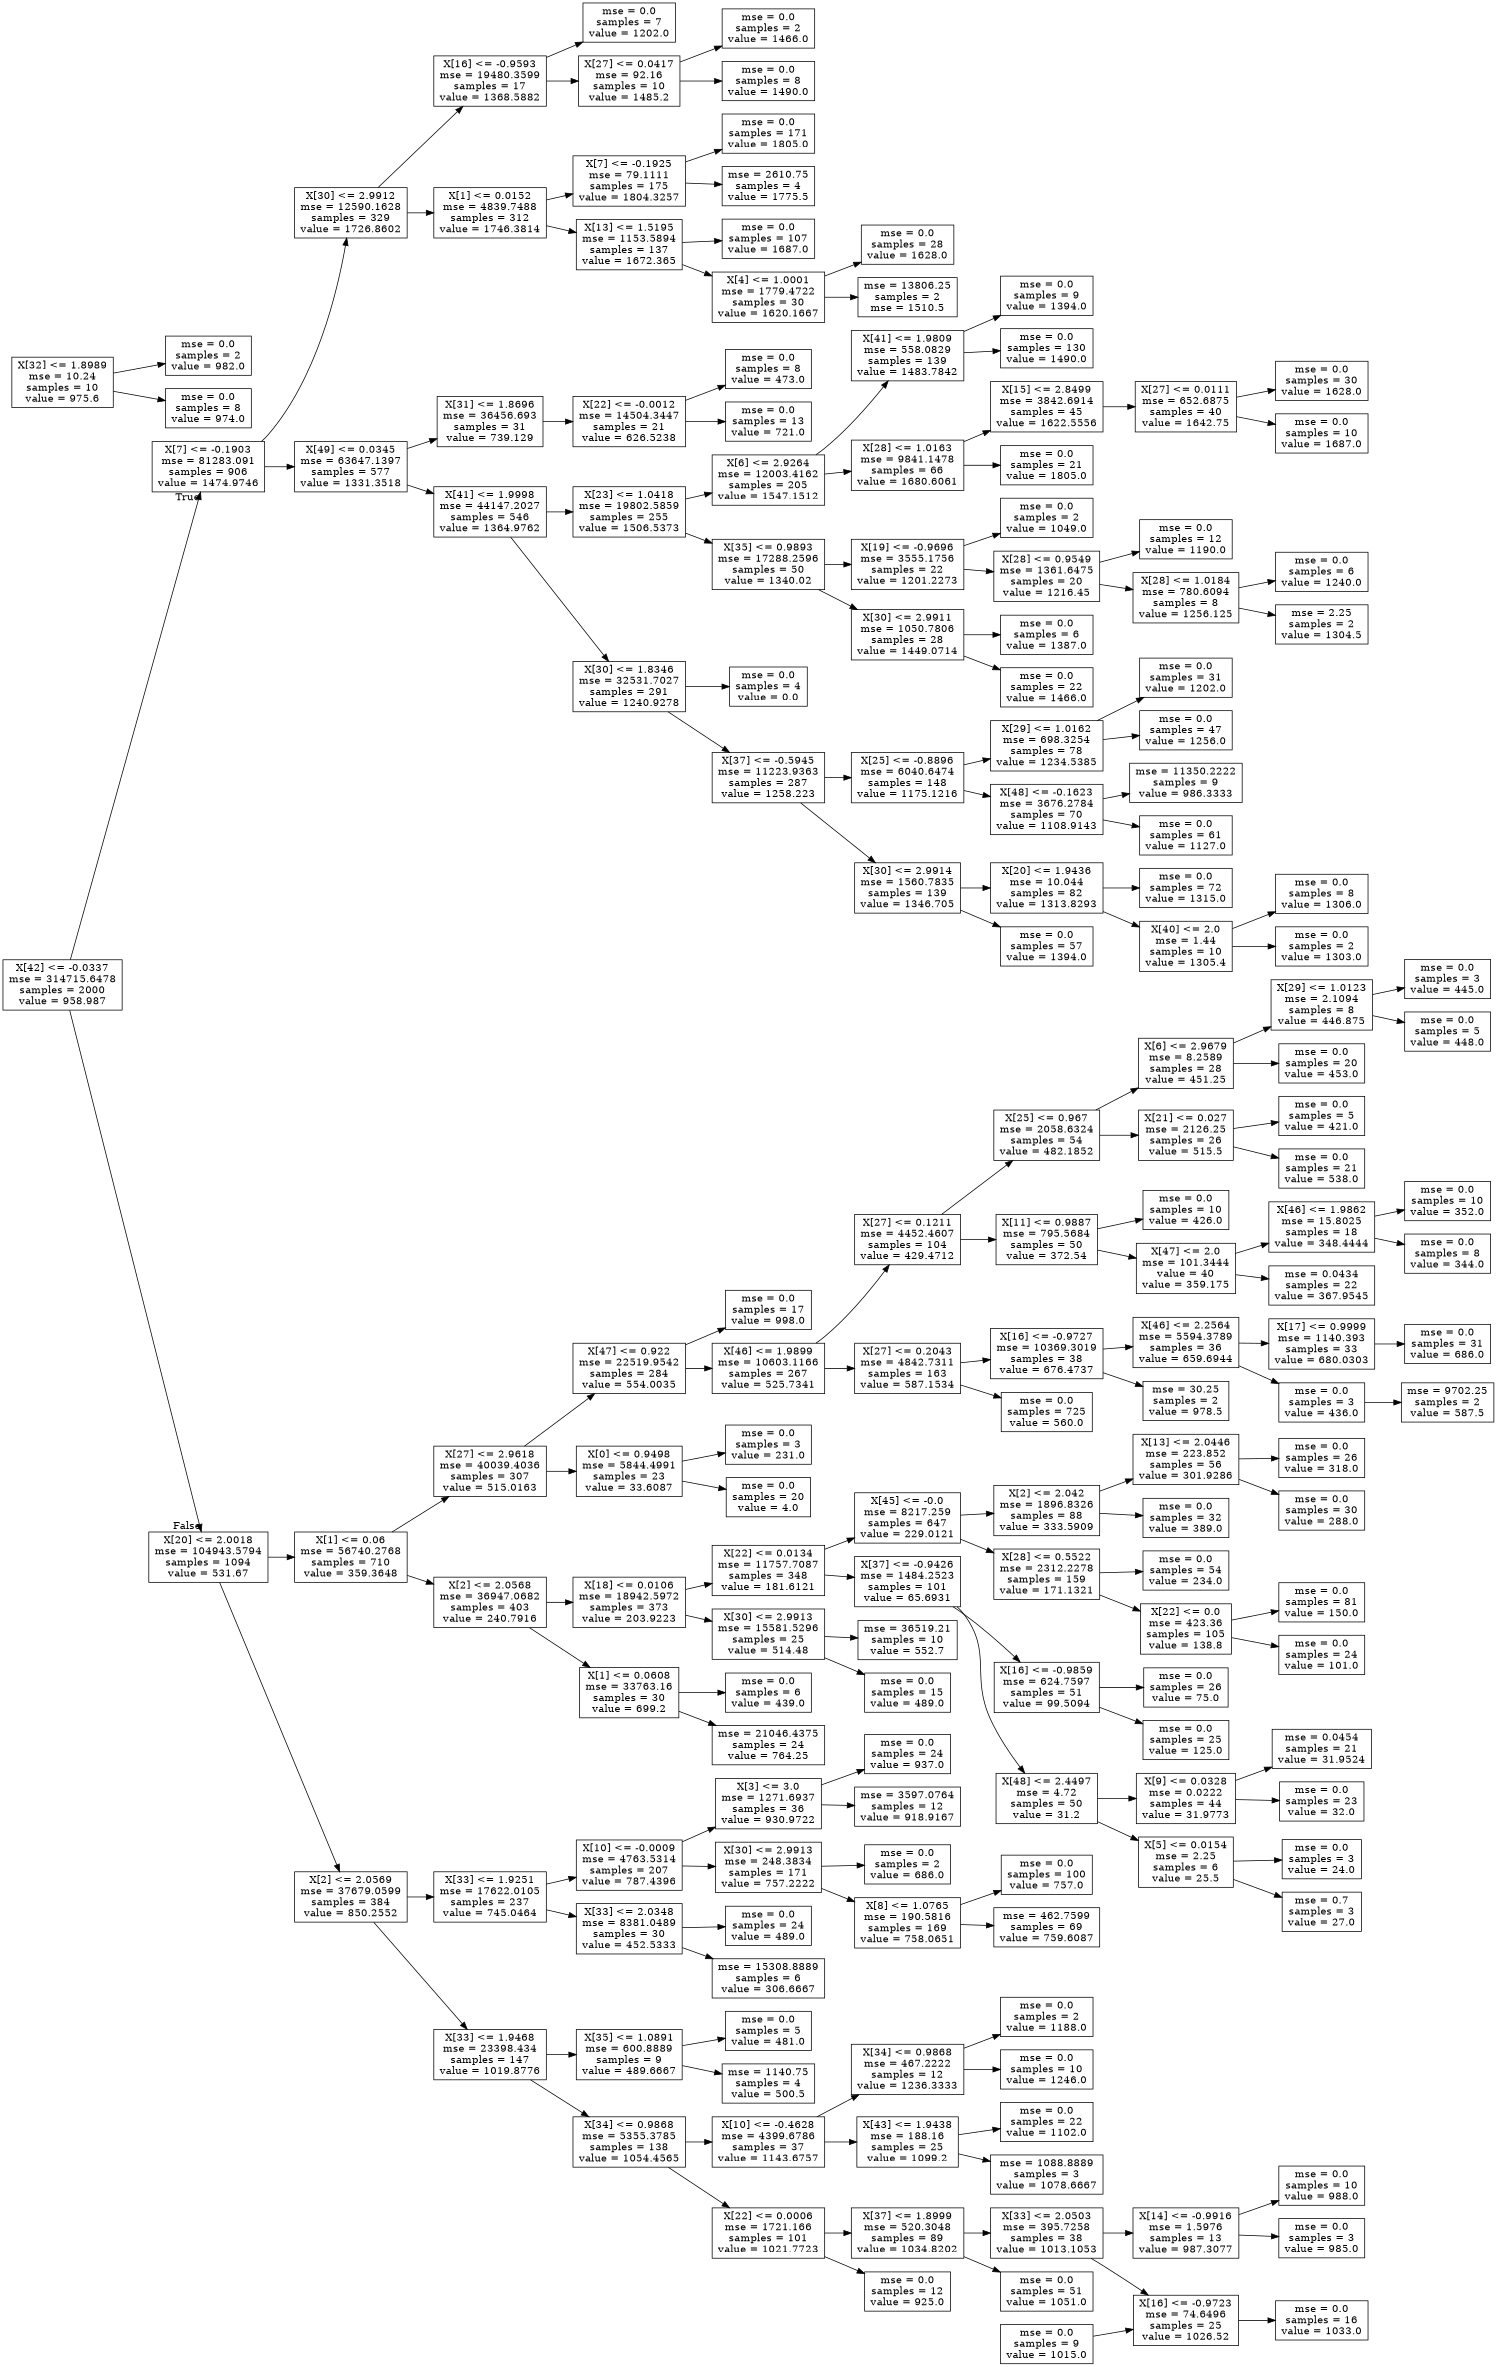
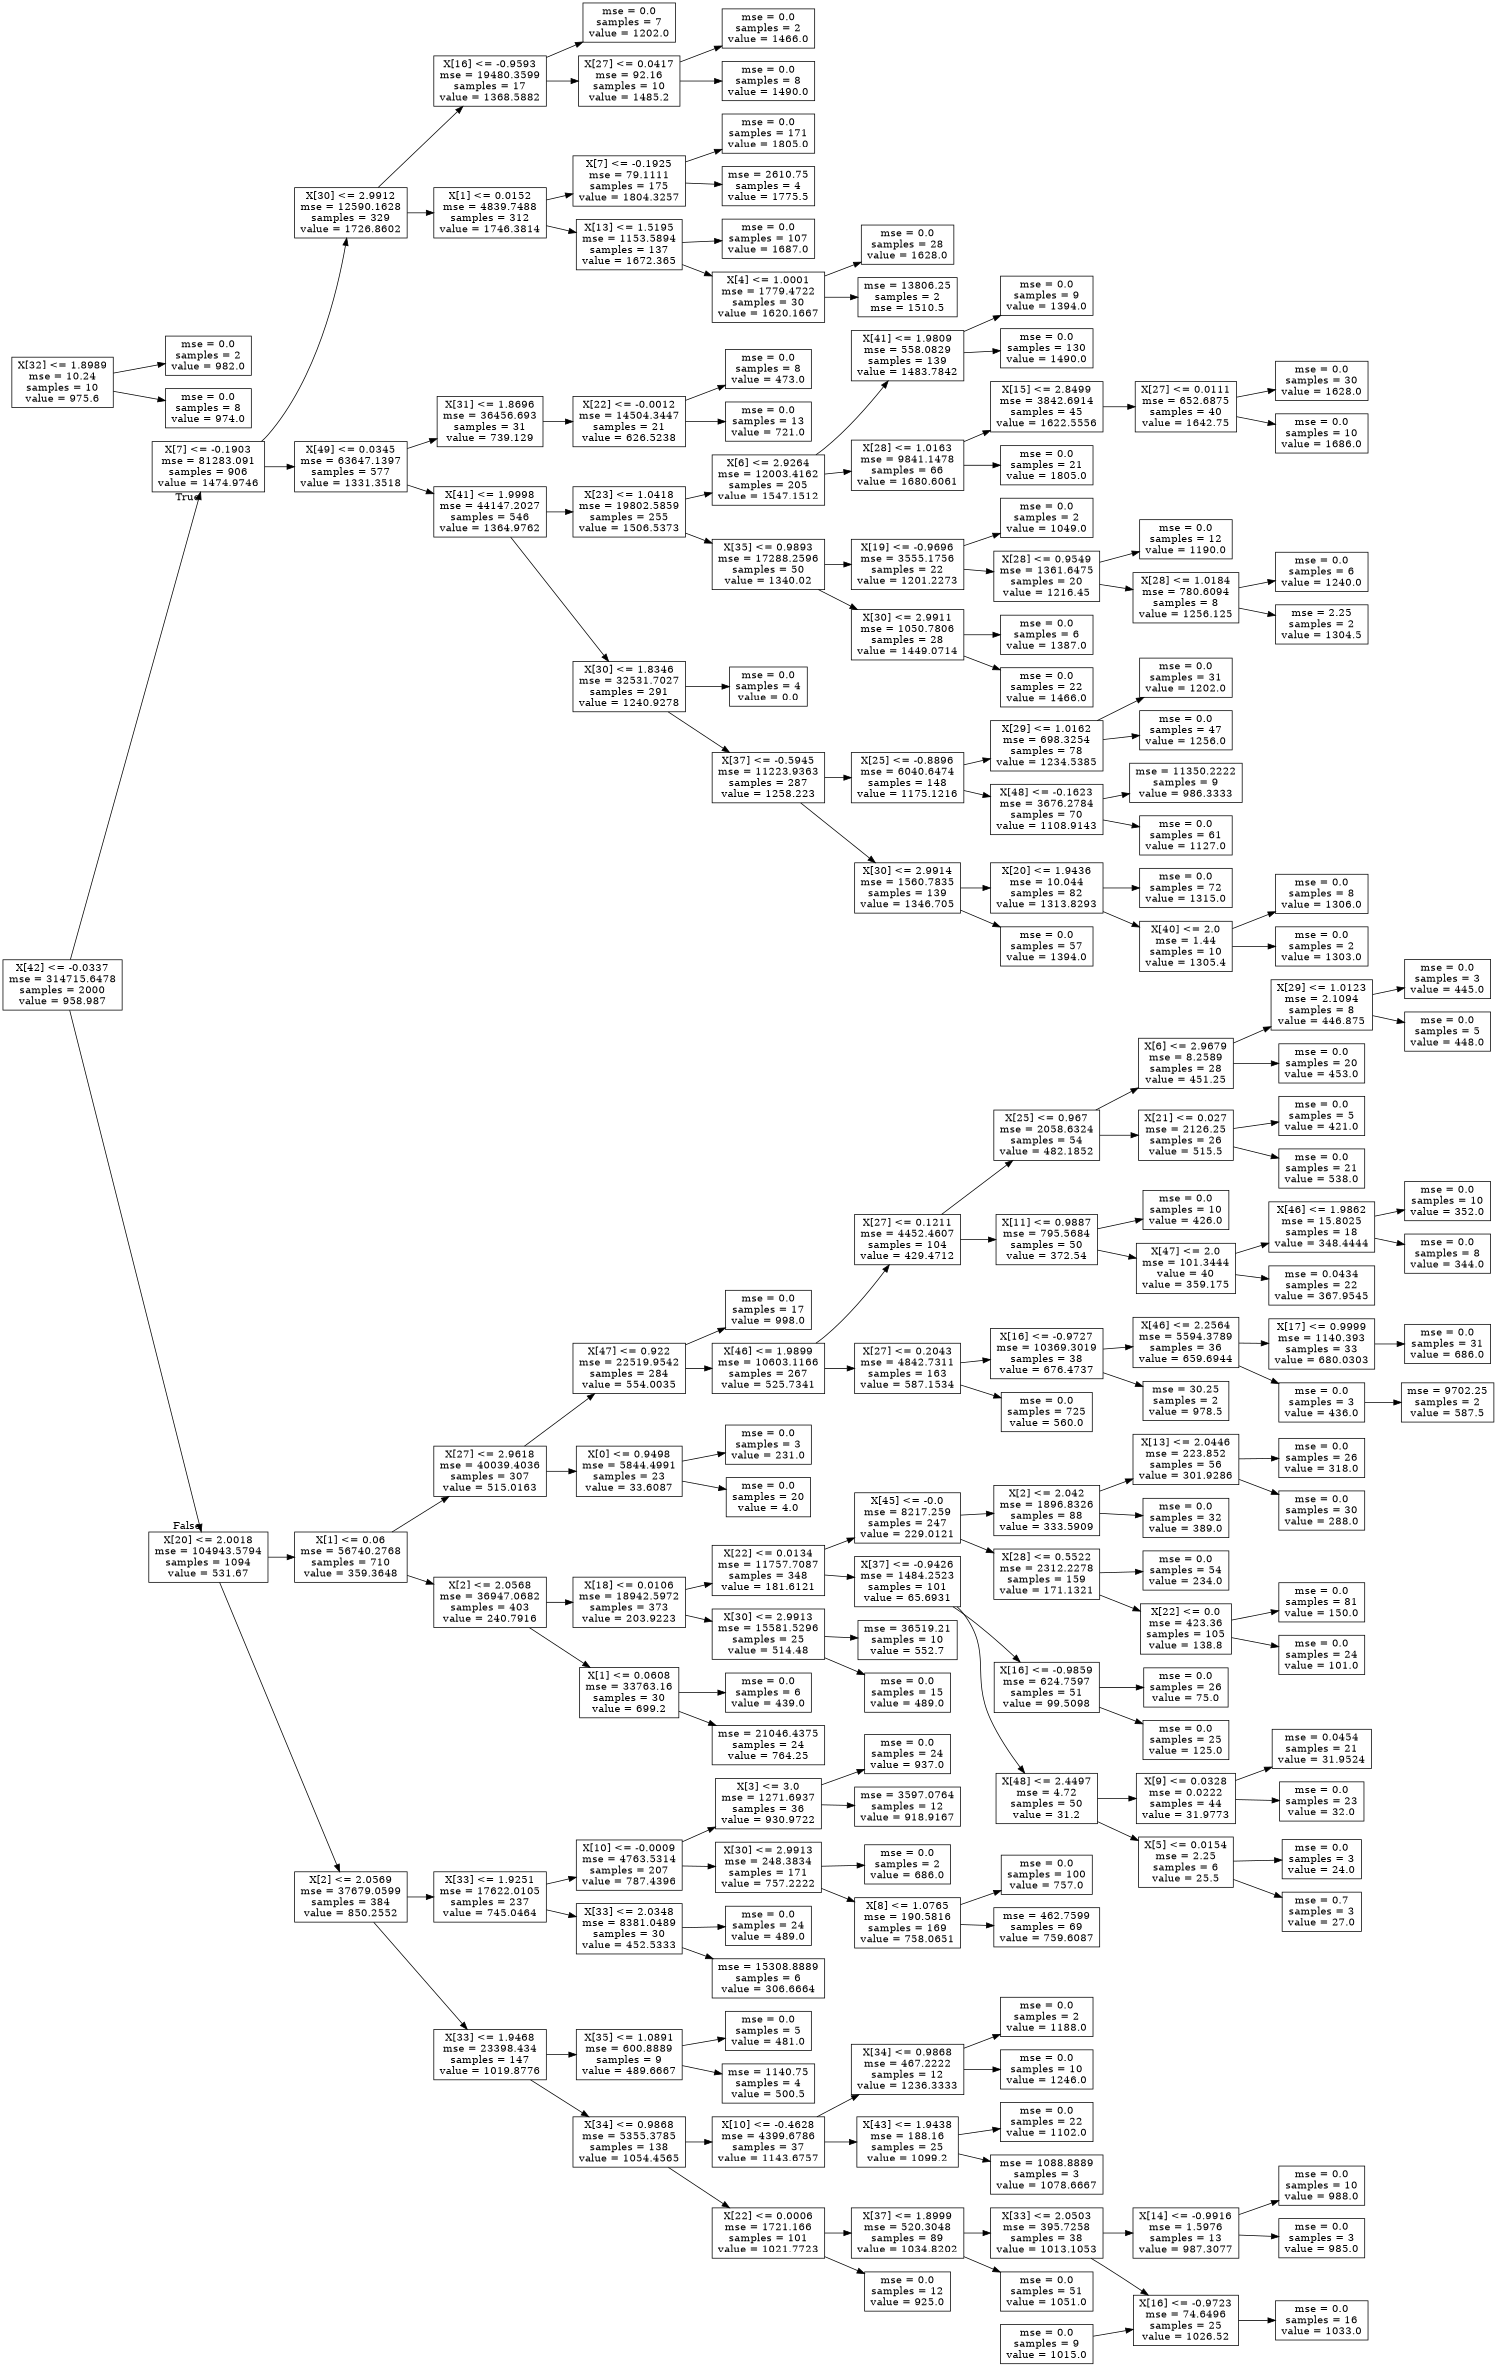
node "mse = 0.0 samples = 10 value = 1687.0": label "mse = 0.0 samples = 10 value = 1687.0" -> "mse = 0.0 samples = 10 value = 1686.0"
node "X[45] <= -0.0 mse = 8217.259 samples = 647 value = 229.0121": label "X[45] <= -0.0 mse = 8217.259 samples = 647 value = 229.0121" -> "X[45] <= -0.0 mse = 8217.259 samples = 247 value = 229.0121"
node "X[16] <= -0.9859 mse = 624.7597 samples = 51 value = 99.5094": label "X[16] <= -0.9859 mse = 624.7597 samples = 51 value = 99.5094" -> "X[16] <= -0.9859 mse = 624.7597 samples = 51 value = 99.5098"
node "mse = 15308.8889 samples = 6 value = 306.6667": label "mse = 15308.8889 samples = 6 value = 306.6667" -> "mse = 15308.8889 samples = 6 value = 306.6664"
